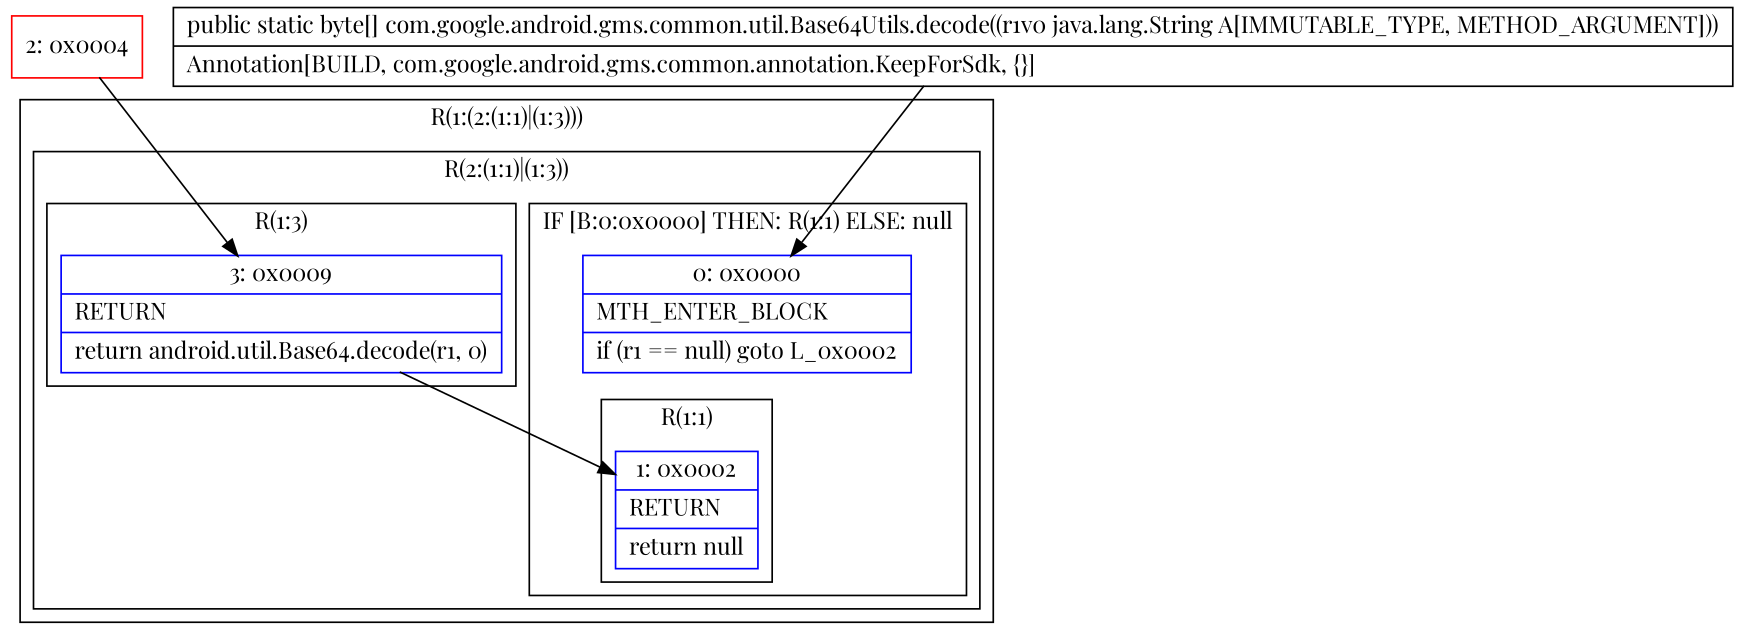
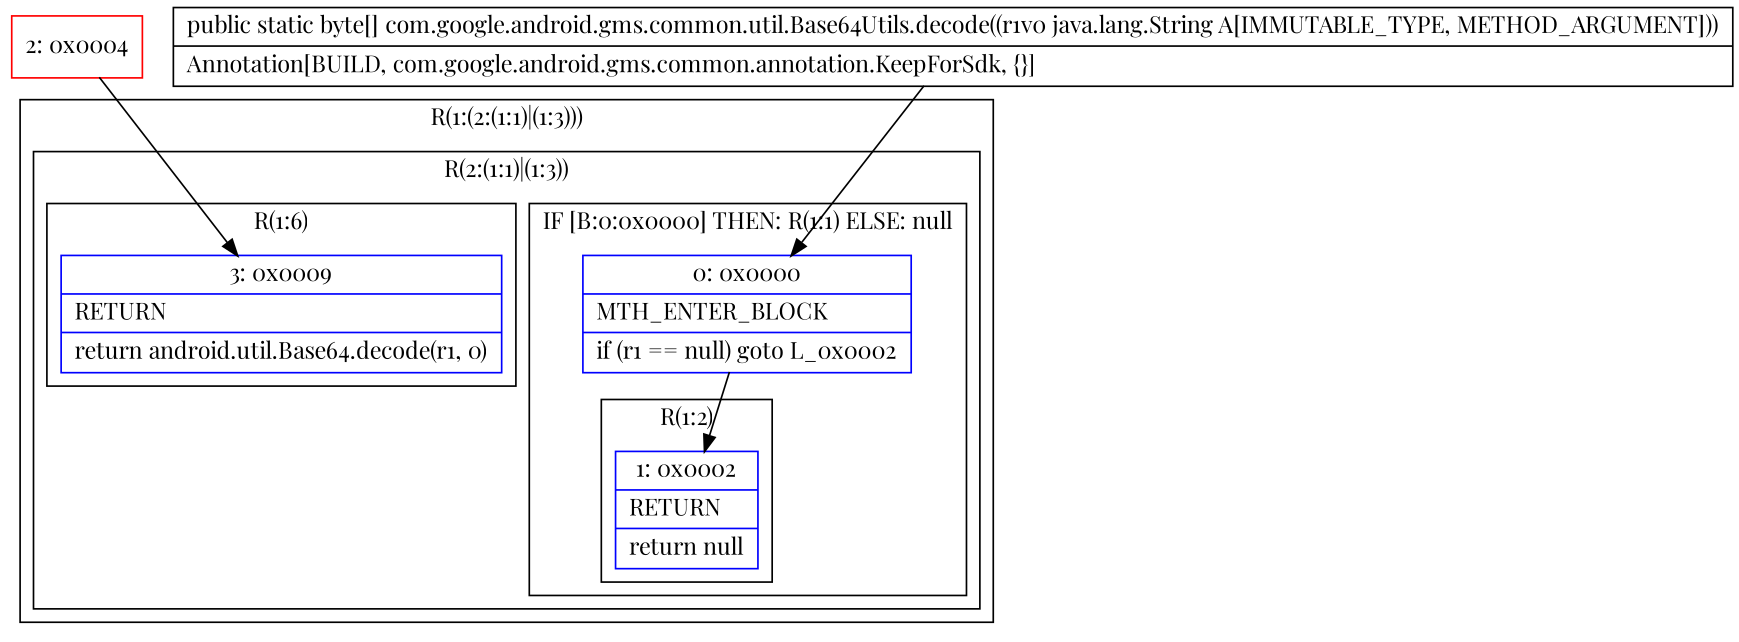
cluster "R(1:3)": label "R(1:3)" -> "R(1:6)"
cluster "R(1:1)": label "R(1:1)" -> "R(1:2)"
edge "3: 0x0009" -> "1: 0x0002": now "0: 0x0000" -> "1: 0x0002"
